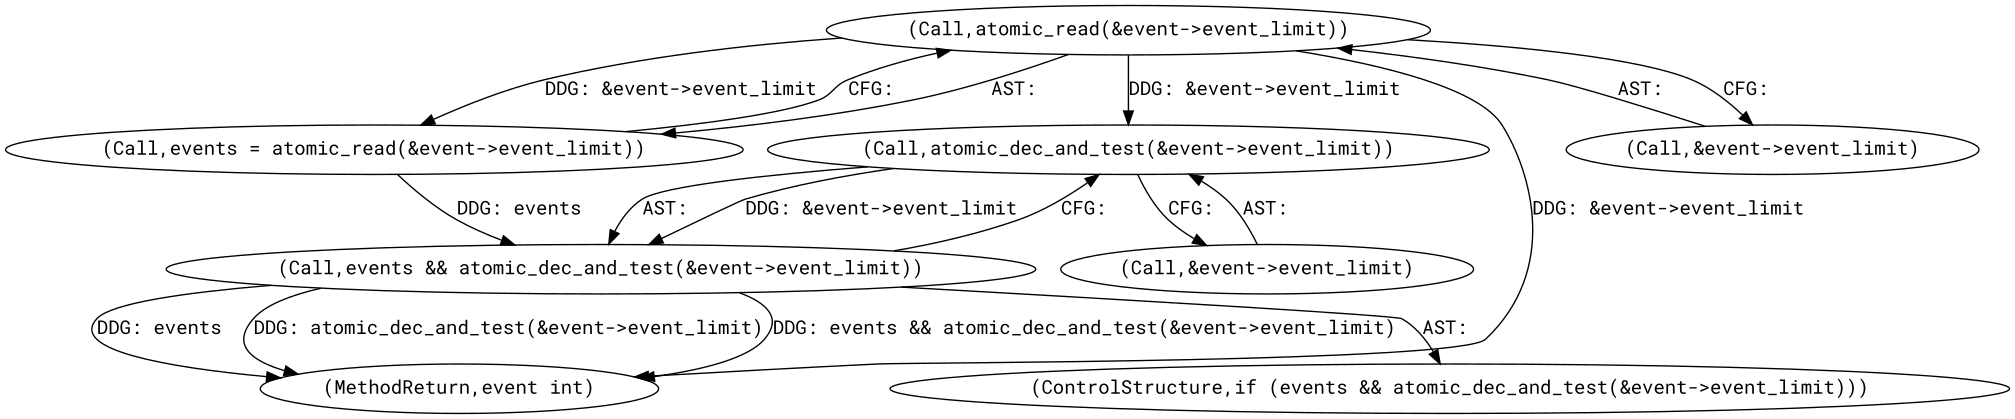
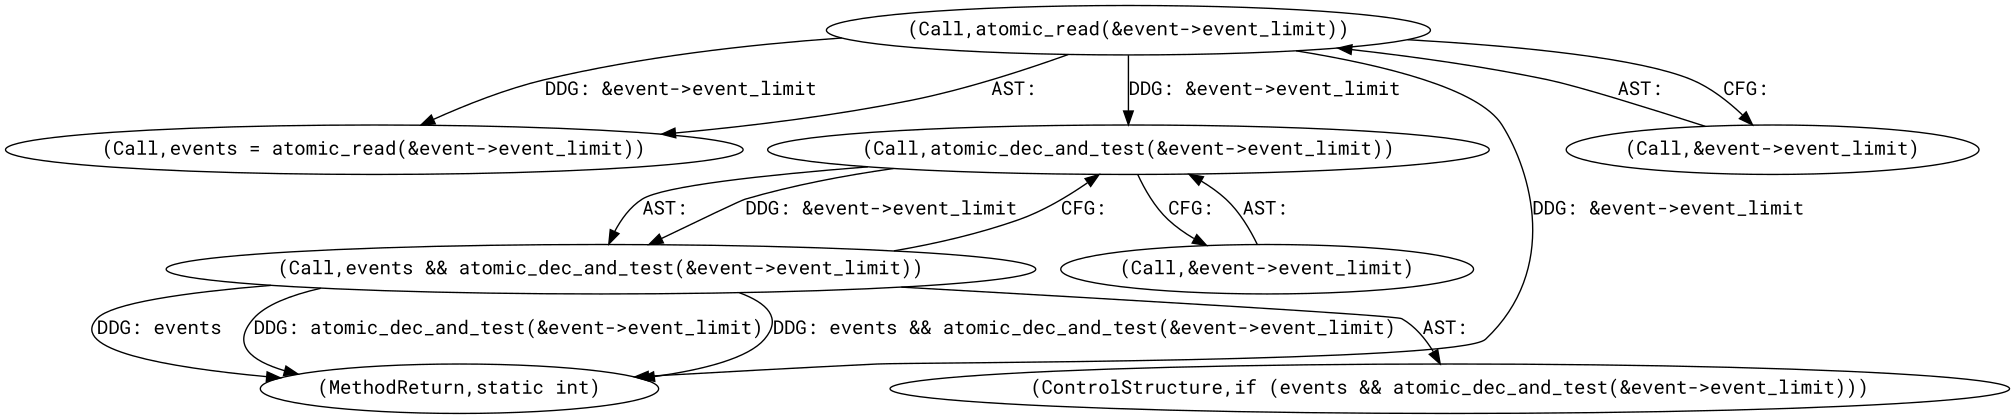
edge "(Call,events = atomic_read(&event->event_limit))" -> "(Call,atomic_read(&event->event_limit))": removed, label "CFG:"
edge "(Call,events = atomic_read(&event->event_limit))" -> "(Call,events && atomic_dec_and_test(&event->event_limit))": removed, label "DDG: events"
node "(MethodReturn,event int)": label "(MethodReturn,event int)" -> "(MethodReturn,static int)"
